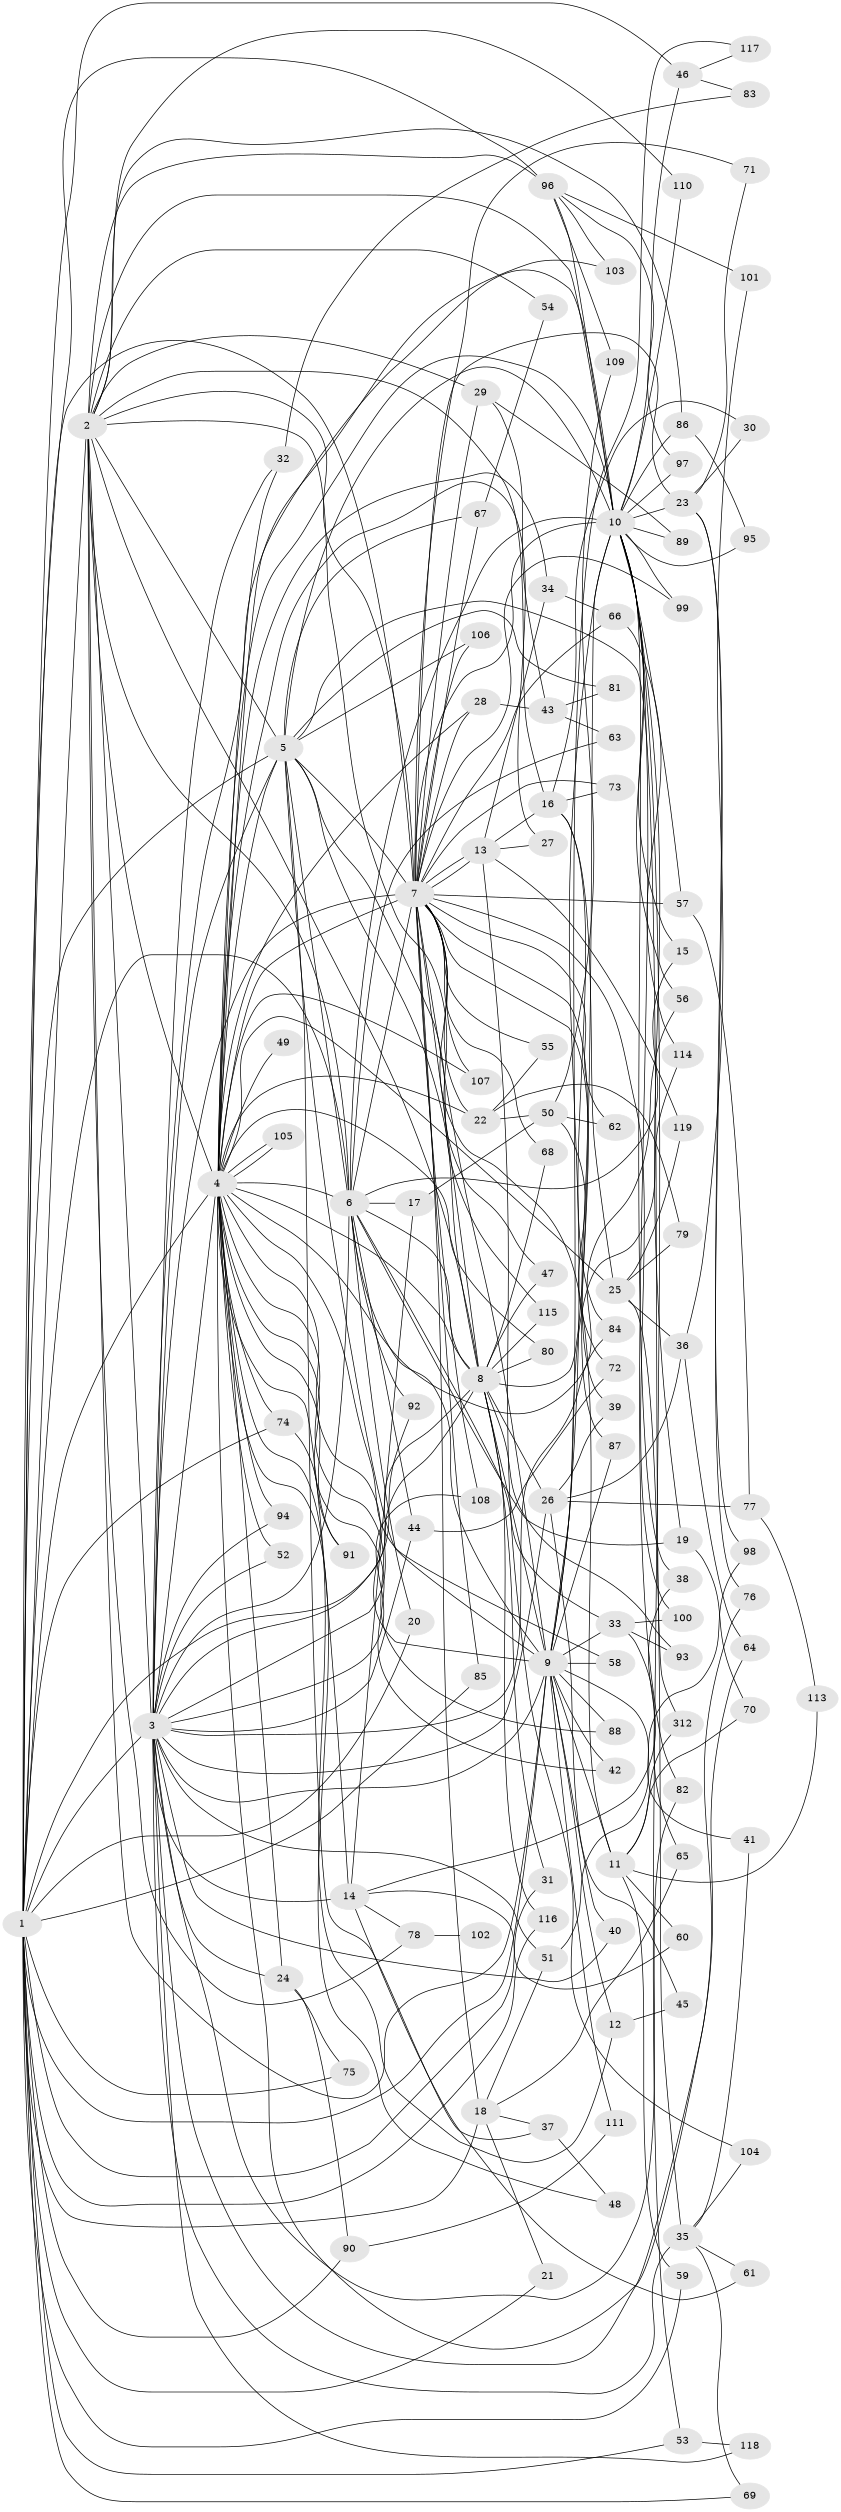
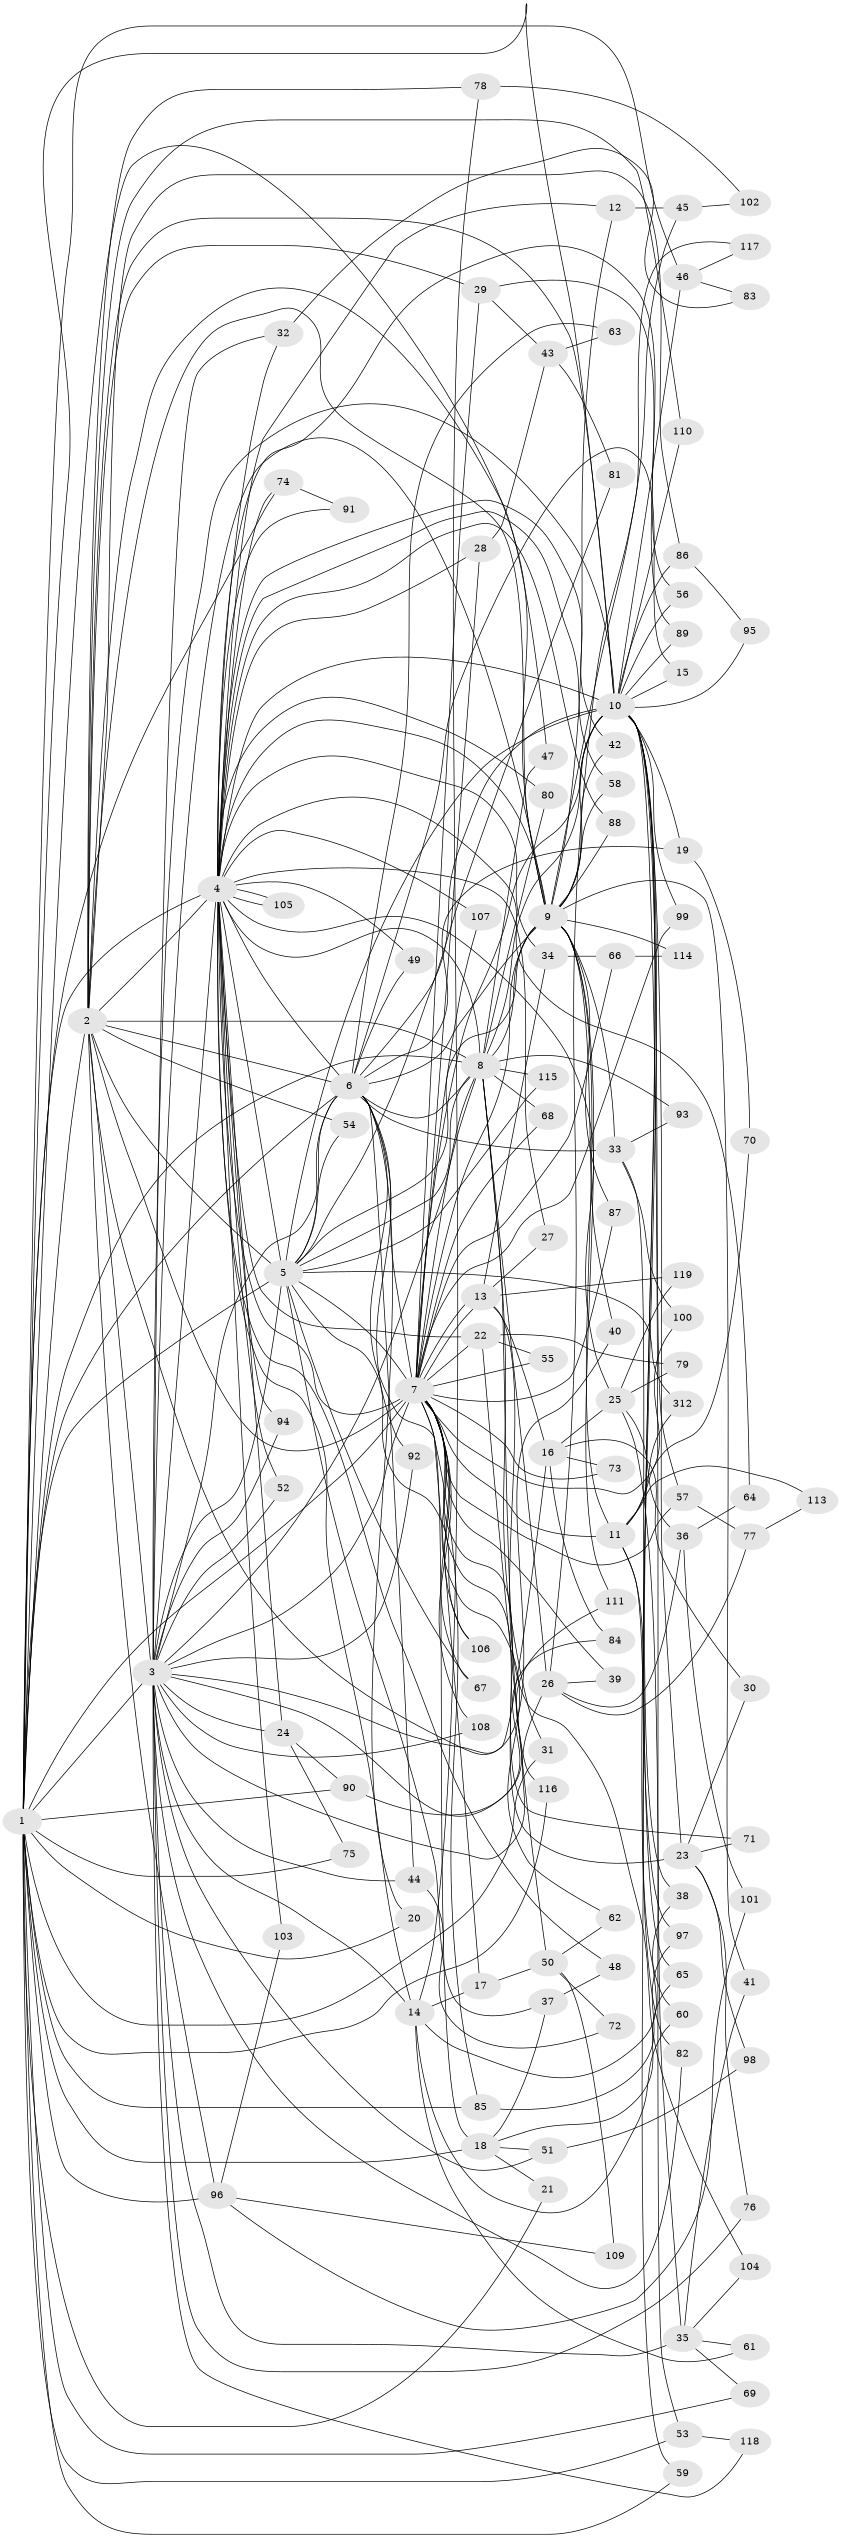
edge "102" -- "45": added
edge "96" -- "10": now "1" -- "10"
edge "96" -- "97": now "85" -- "97"
edge "54" -- "67": now "54" -- "5"
edge "49" -- "6": added
